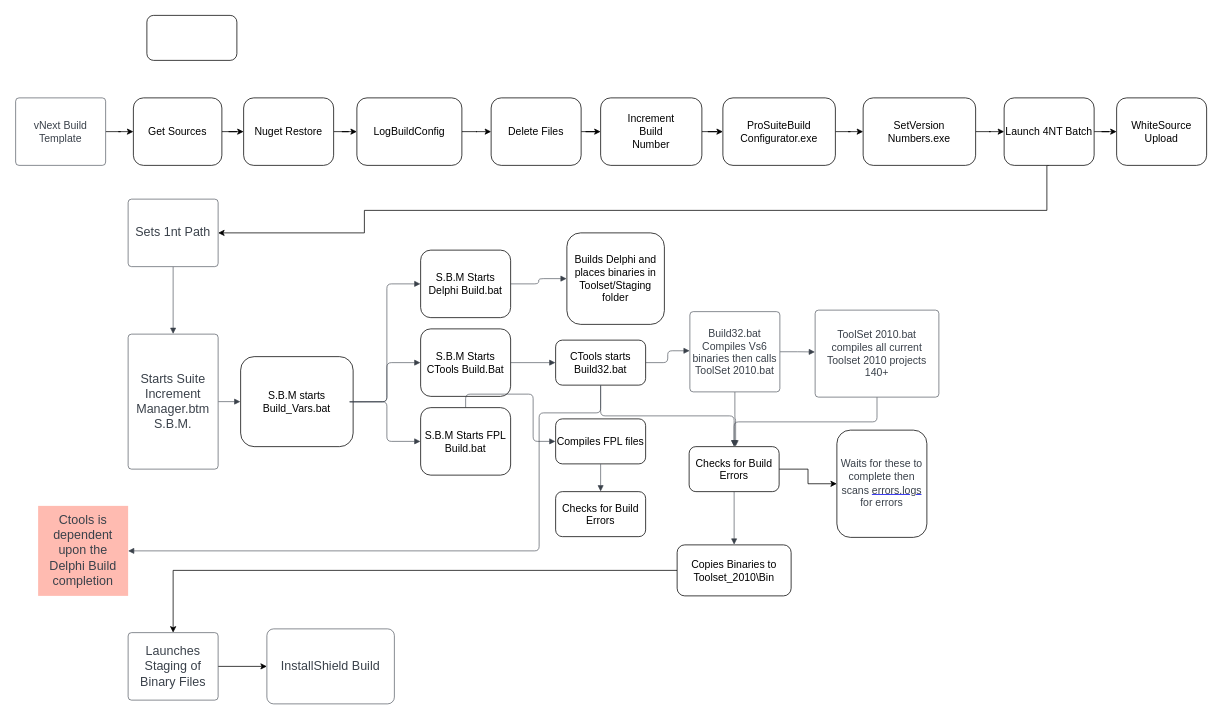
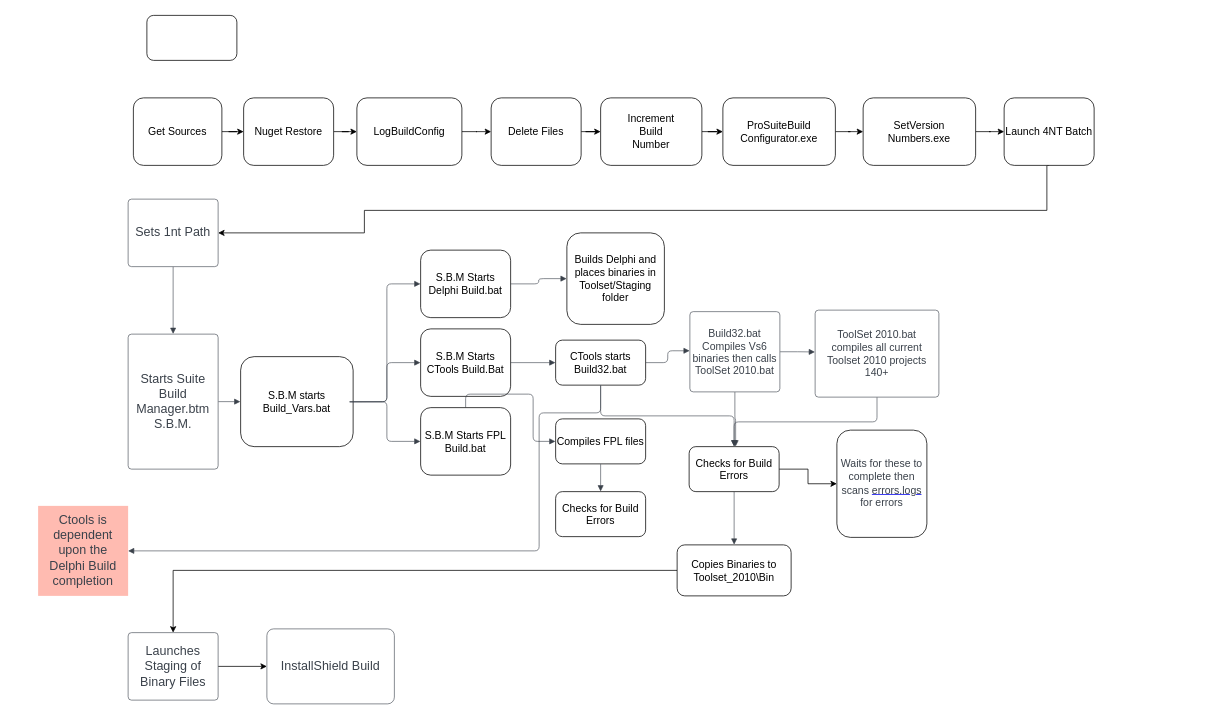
node "vNext Build Template": removed
edge "vNext Build Template" -> "Get Sources": removed
edge "Launch 4NT Batch" -> "WhiteSource Upload": removed
node "WhiteSource Upload": removed
node "Starts Suite Increment Manager.btm S.B.M.": label "Starts Suite Increment Manager.btm S.B.M." -> "Starts Suite Build Manager.btm S.B.M."
